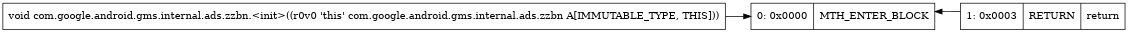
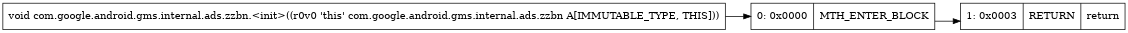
edge "1: 0x0003" -> "0: 0x0000": reversed
